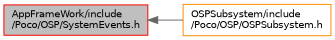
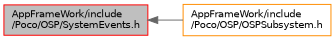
node "OSPSubsystem/include /Poco/OSP/OSPSubsystem.h": label "OSPSubsystem/include /Poco/OSP/OSPSubsystem.h" -> "AppFrameWork/include /Poco/OSP/OSPSubsystem.h"
